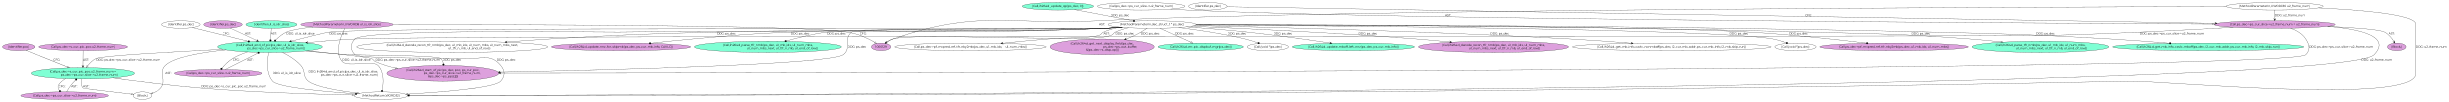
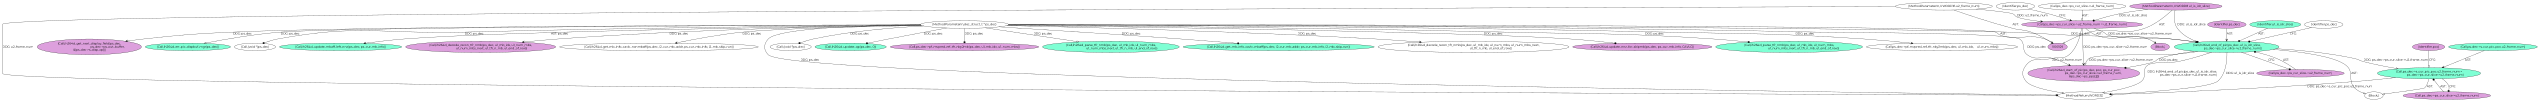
edge "(Call,ih264d_update_qp(ps_dec, 0))" -> "(MethodParameterIn,dec_struct_t * ps_dec)": reversed
edge "(MethodParameterIn,UWORD8 u1_is_idr_slice)" -> "1000129": label "CFG: " -> "AST: "
edge "(MethodParameterIn,dec_struct_t * ps_dec)" -> "(Call,ih264d_update_mbaff_left_nnz(ps_dec, ps_cur_mb_info))": label "DDG: ps_dec" -> "AST: ps_dec"
node "(Call,ps_dec->s_cur_pic_poc.u2_frame_num)": fillcolor plum -> aquamarine
edge "(MethodParameterIn,UWORD8 u1_is_idr_slice)" -> "(MethodReturn,WORD32)": now "(MethodParameterIn,UWORD8 u1_is_idr_slice)" -> "(Call,ps_dec->ps_cur_slice->u2_frame_num = u2_frame_num)"
